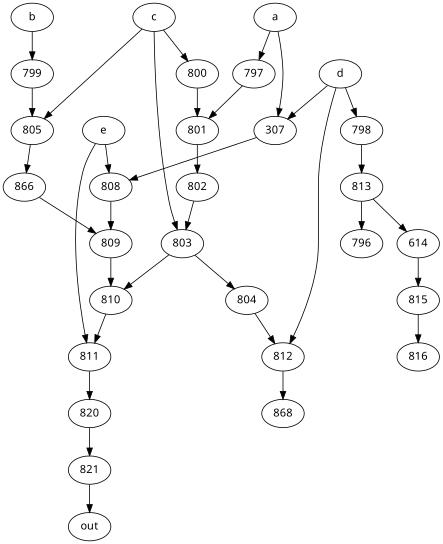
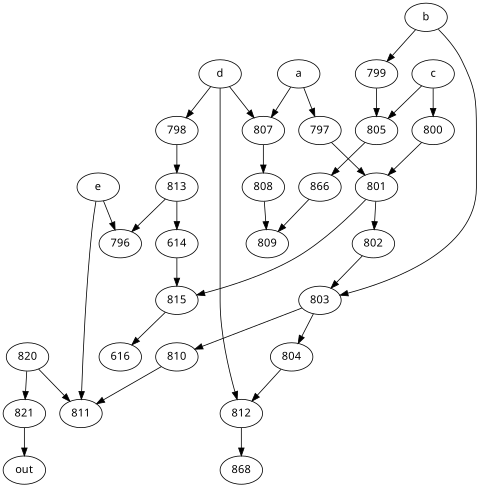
edge "c" -> "803": now "b" -> "803"
node "307": label "307" -> "807"
edge "e" -> "808": now "e" -> "796"
edge "801" -> "815": added
edge "809" -> "810": removed
node "816": label "816" -> "616"
edge "811" -> "820": reversed
